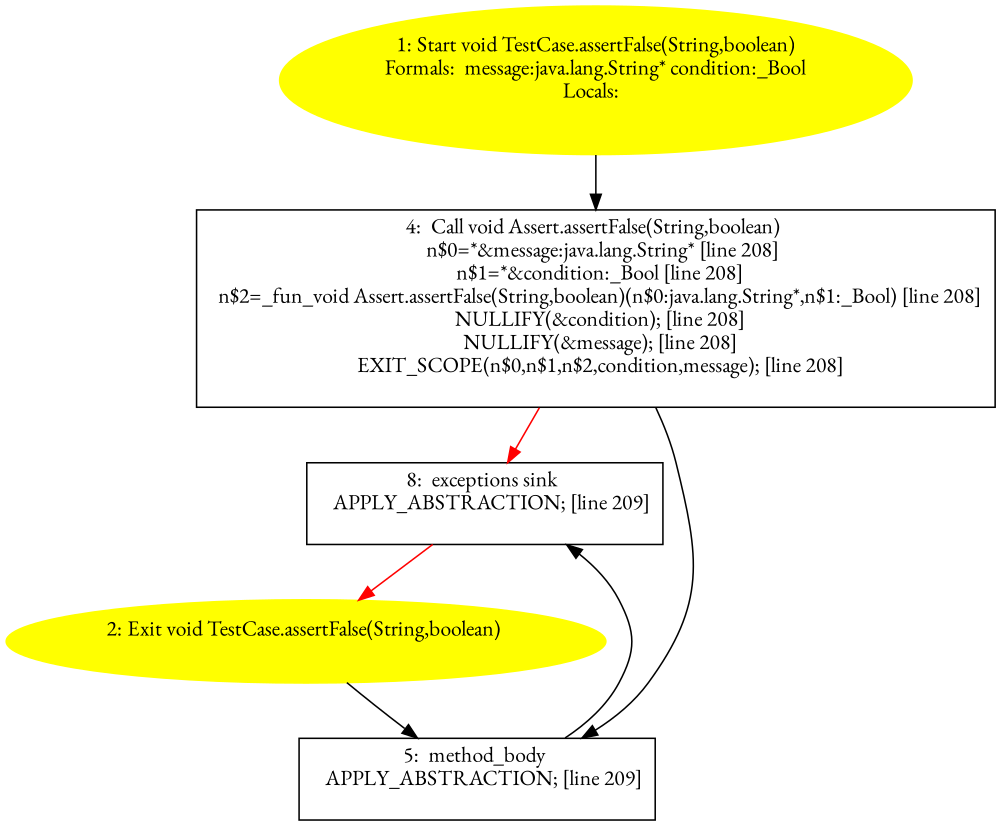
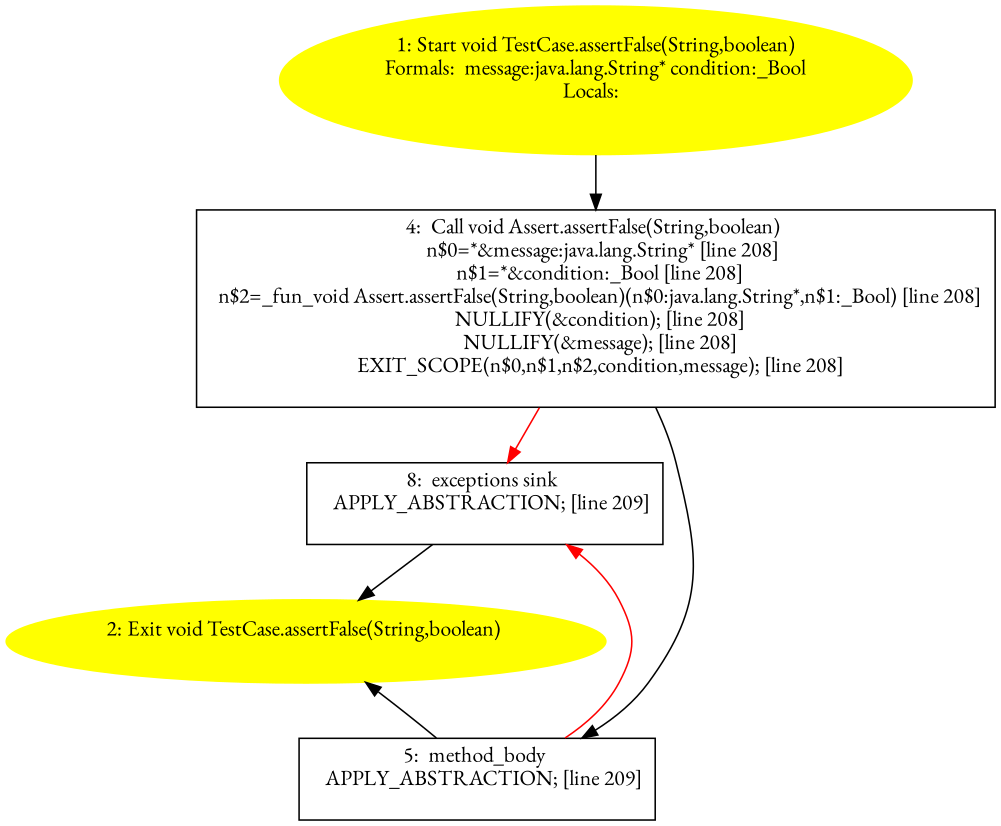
edge "8:  exceptions sink APPLY_ABSTRACTION; [line 209]" -> "2: Exit void TestCase.assertFalse(String,boolean)": color red -> black
edge "5:  method_body APPLY_ABSTRACTION; [line 209]" -> "8:  exceptions sink APPLY_ABSTRACTION; [line 209]": color black -> red
edge "2: Exit void TestCase.assertFalse(String,boolean)" -> "5:  method_body APPLY_ABSTRACTION; [line 209]": reversed
